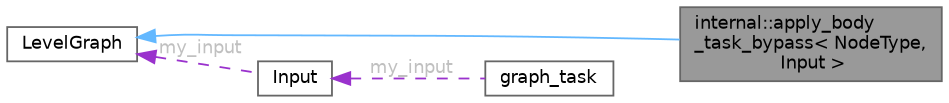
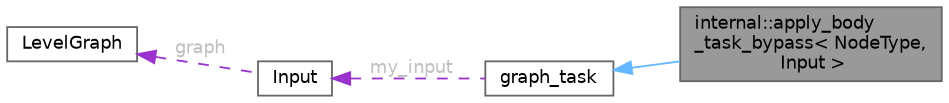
edge "internal::apply_body _task_bypass< NodeType, Input >" -> "LevelGraph": now "internal::apply_body _task_bypass< NodeType, Input >" -> "graph_task"
edge "Input" -> "LevelGraph": label " my_input" -> " graph"
